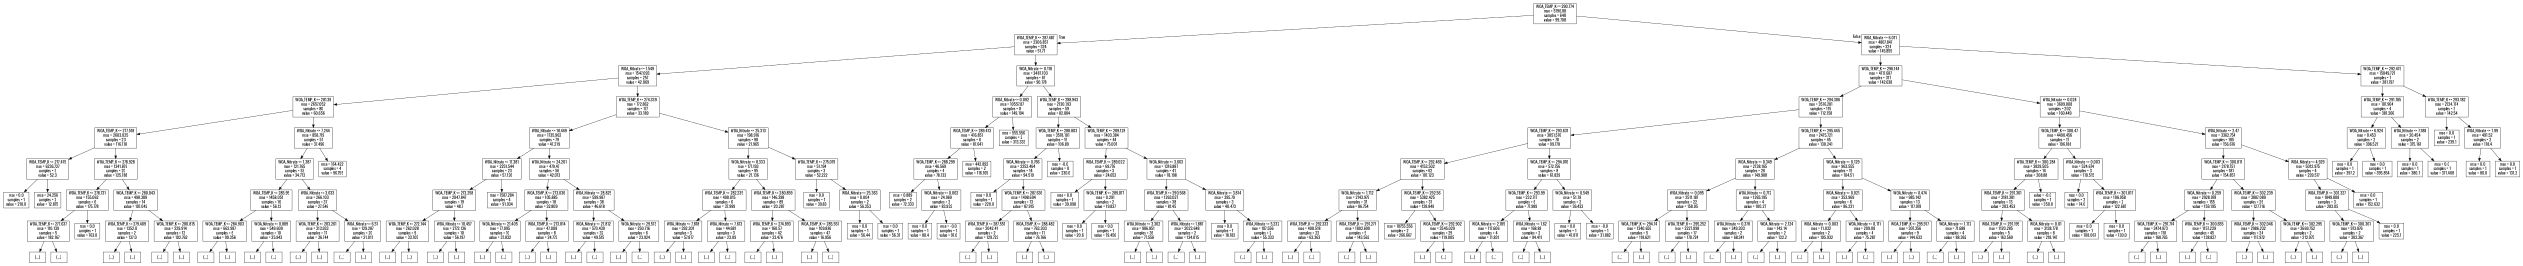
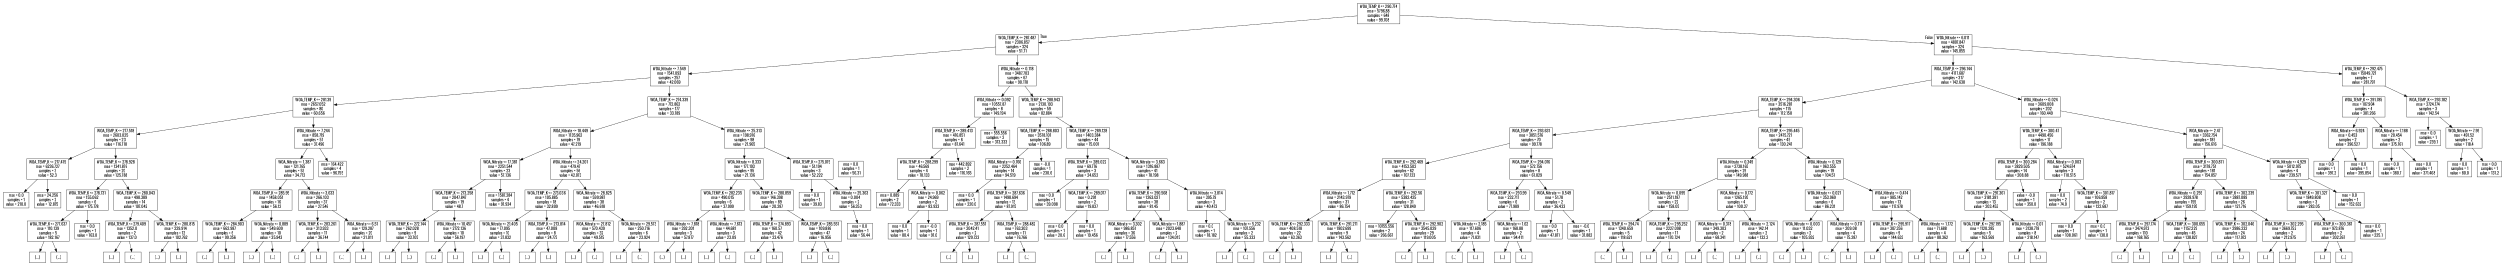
node "mse = -0.0 samples = 0 value = 230.6": label "mse = -0.0 samples = 0 value = 230.6" -> "mse = -0.0 samples = 1 value = 230.6"
edge "WOA_Nitrate <= 25.363 mse = 0.004 samples = 2 value = 56.353" -> "mse = 0.0 samples = 1 value = 56.31": reversed
